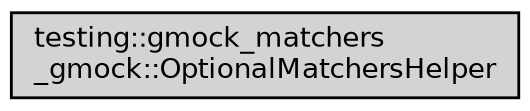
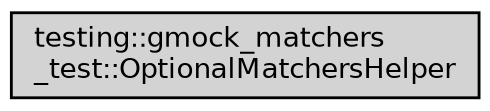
node "testing::gmock_matchers _gmock::OptionalMatchersHelper": label "testing::gmock_matchers _gmock::OptionalMatchersHelper" -> "testing::gmock_matchers _test::OptionalMatchersHelper"
